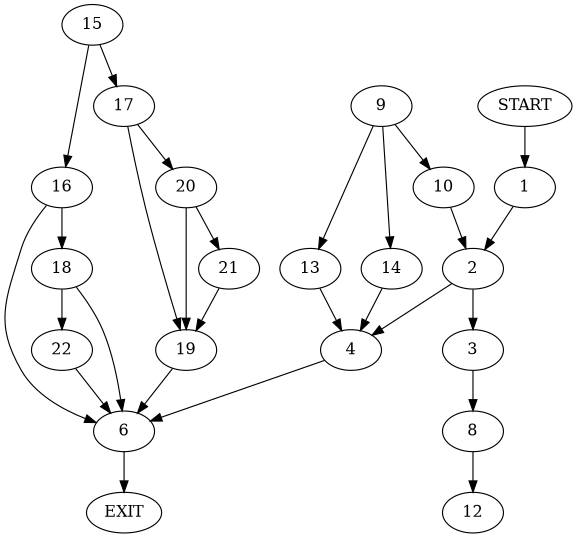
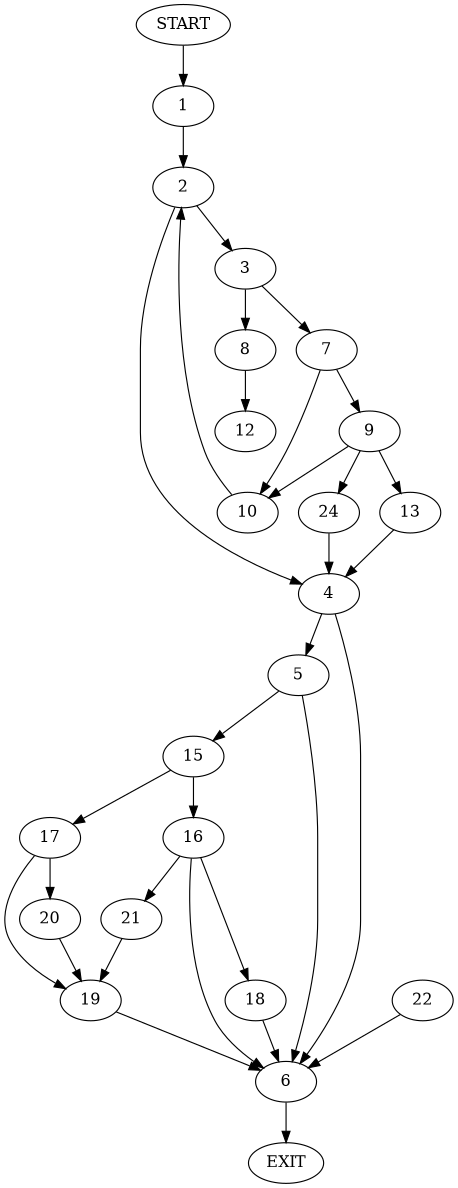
edge "20" -> "21": now "16" -> "21"
node "14": label "14" -> "24"
edge "18" -> "22": removed
node "7": added
node "5": added
